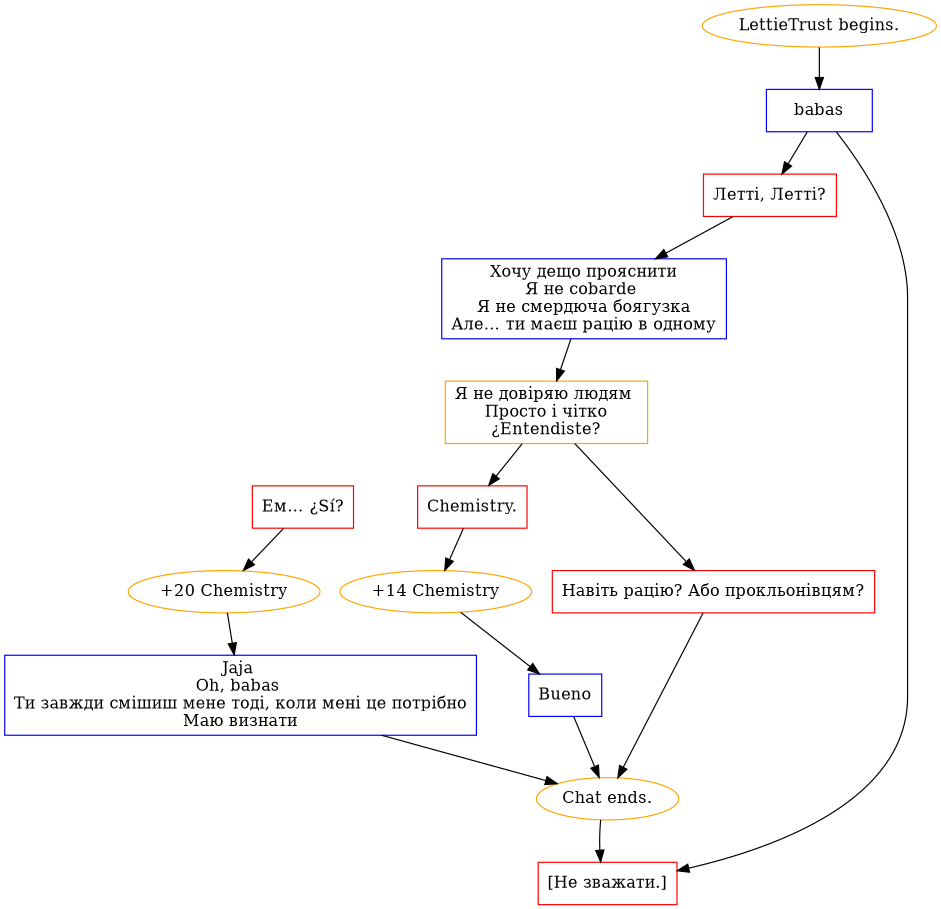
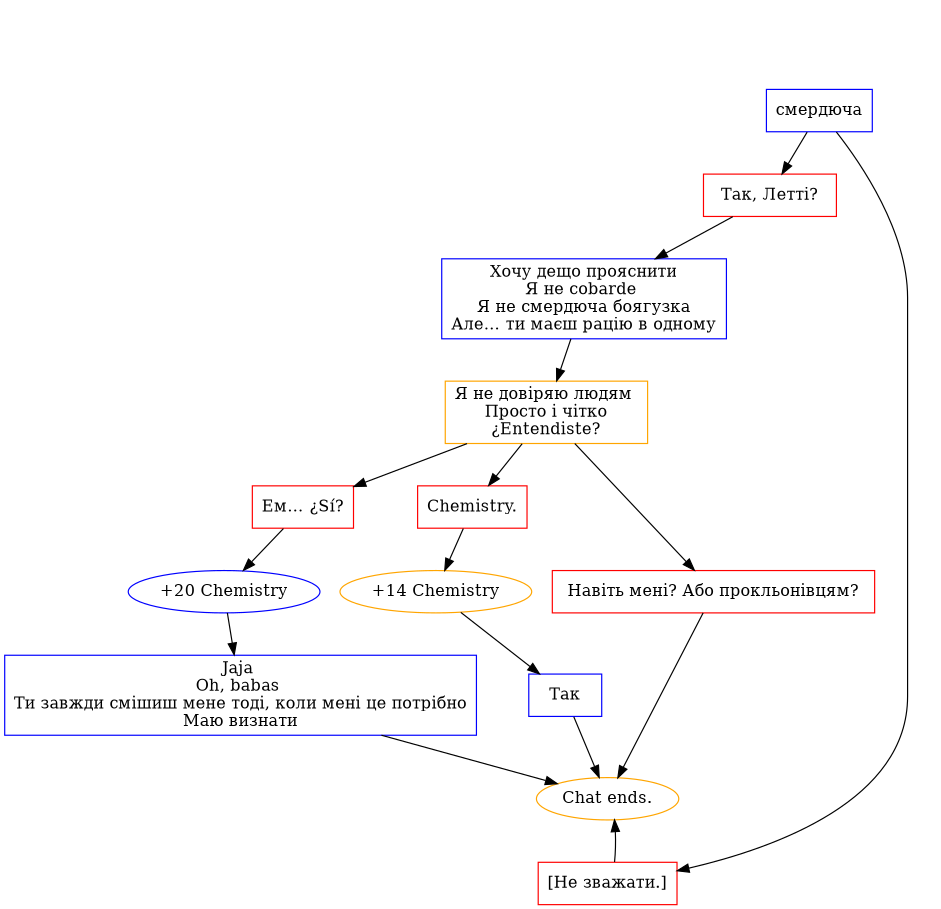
node "LettieTrust begins.": removed
node "babas": label "babas" -> "смердюча"
node "Летті, Летті?": label "Летті, Летті?" -> "Так, Летті?"
edge "Я не довіряю людям Просто і чітко ¿Entendiste?" -> "Ем… ¿Sí?": added
node "+20 Chemistry": color orange -> blue
node "Навіть рацію? Або прокльонівцям?": label "Навіть рацію? Або прокльонівцям?" -> "Навіть мені? Або прокльонівцям?"
node "Bueno": label "Bueno" -> "Так"
edge "Chat ends." -> "[Не зважати.]": reversed
